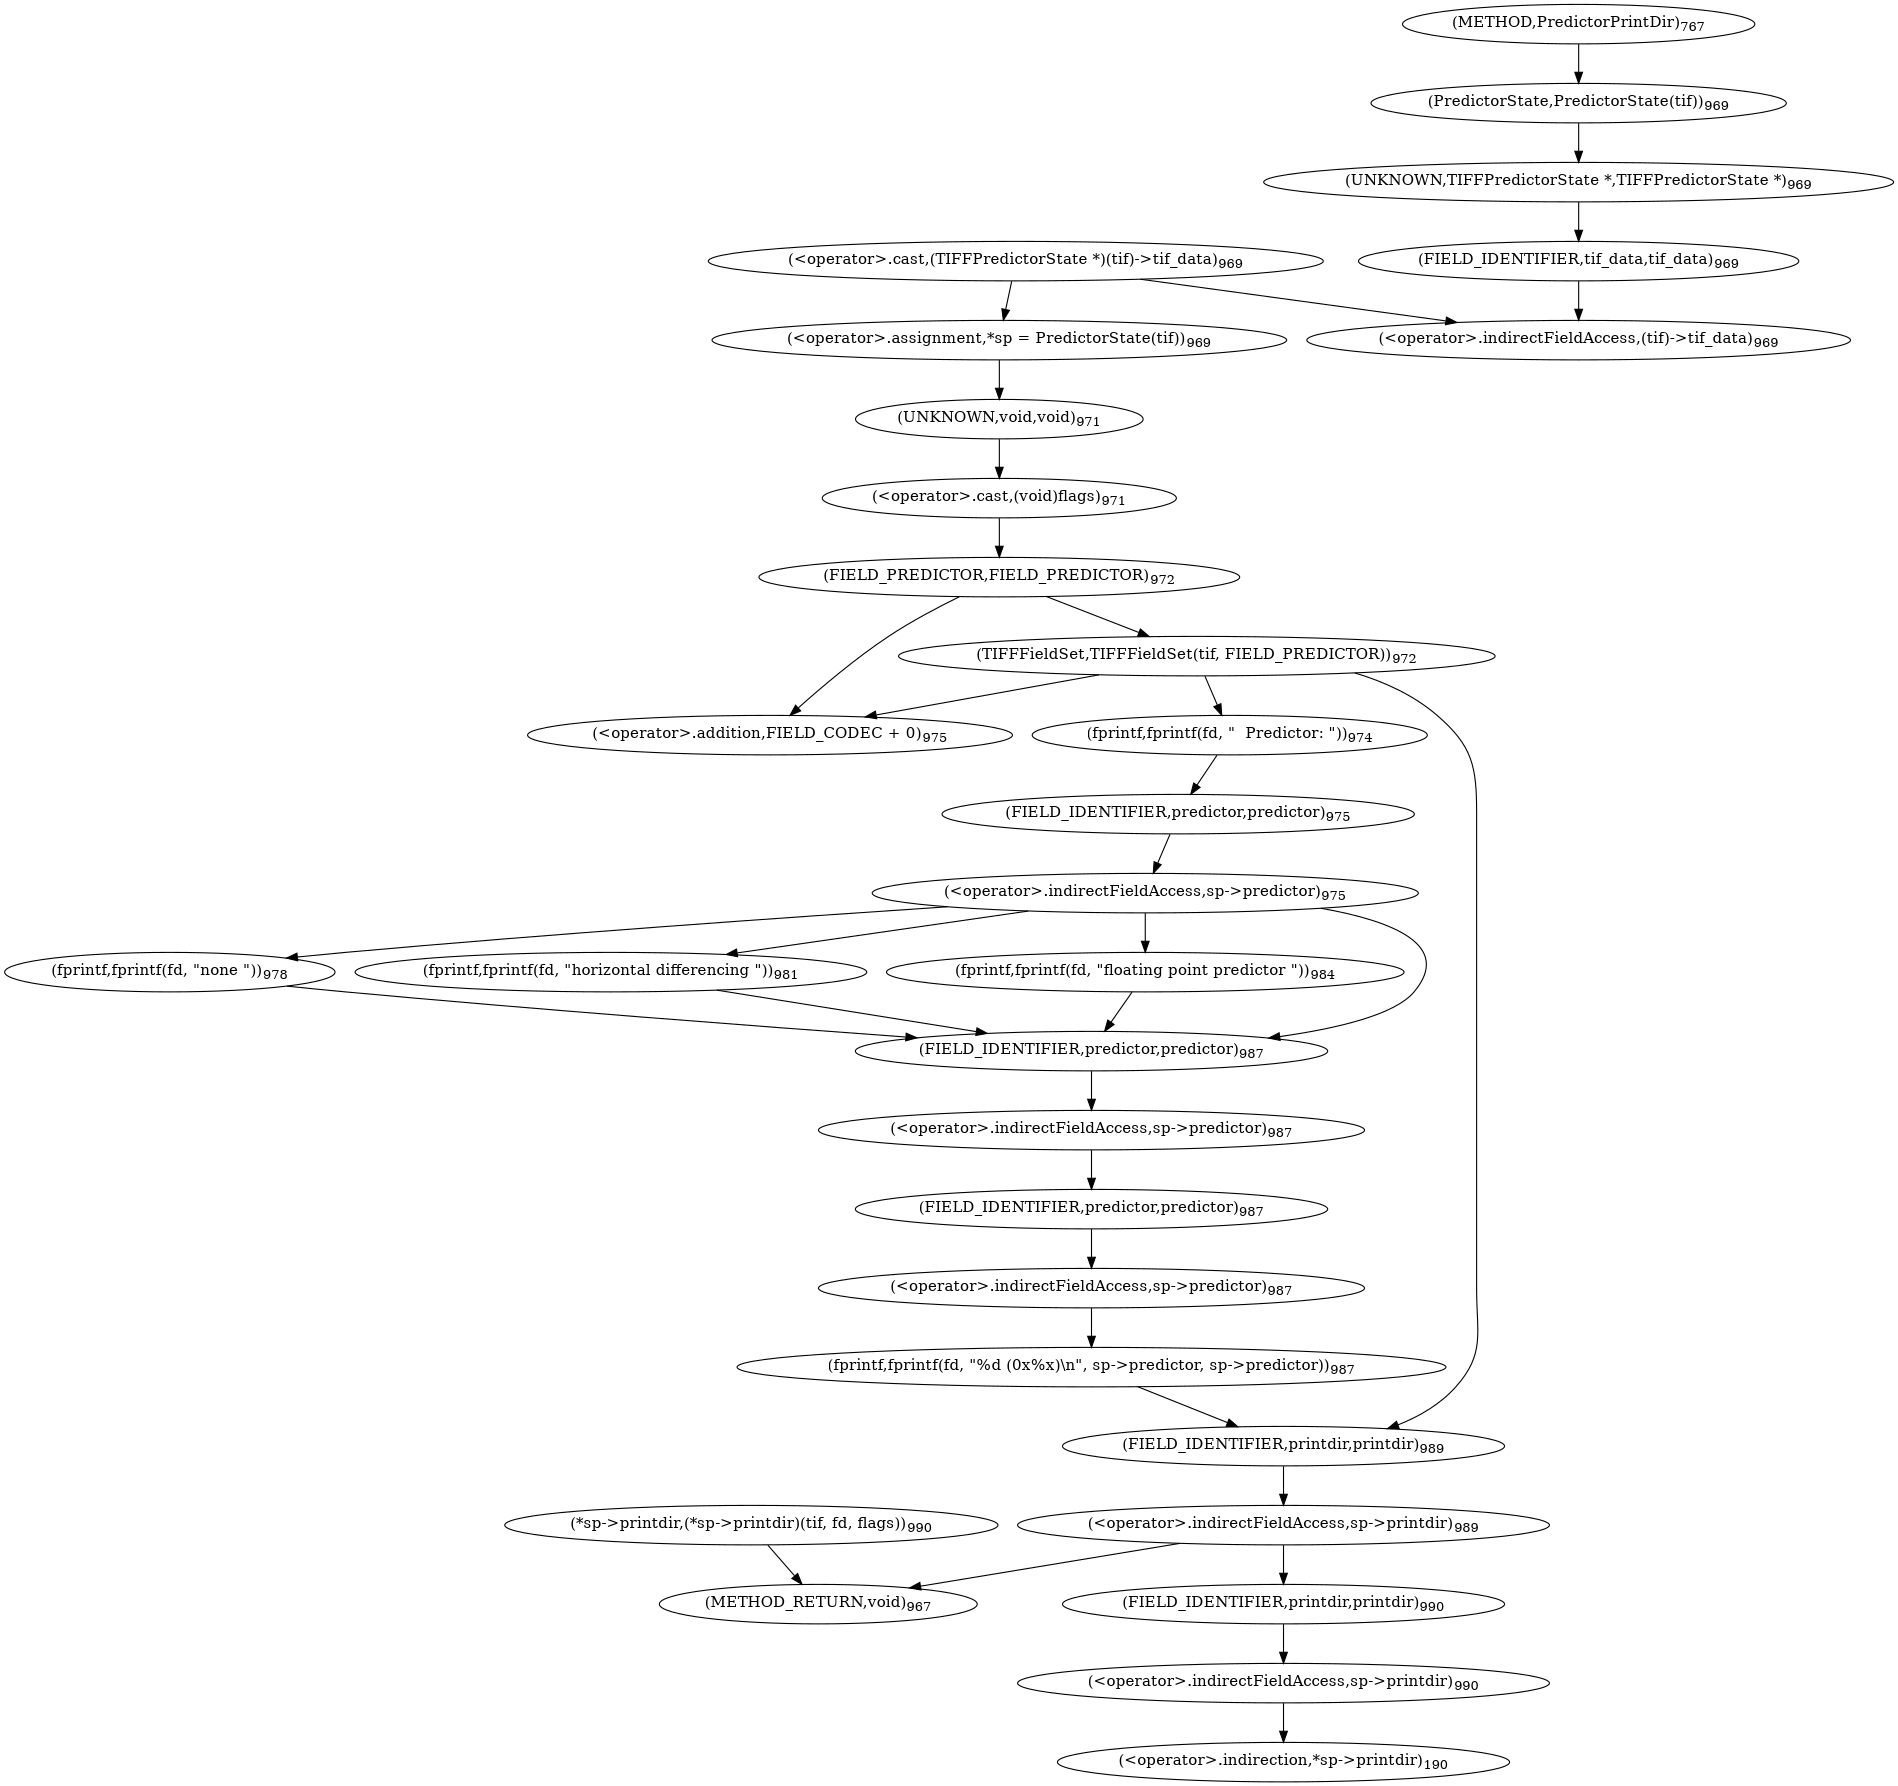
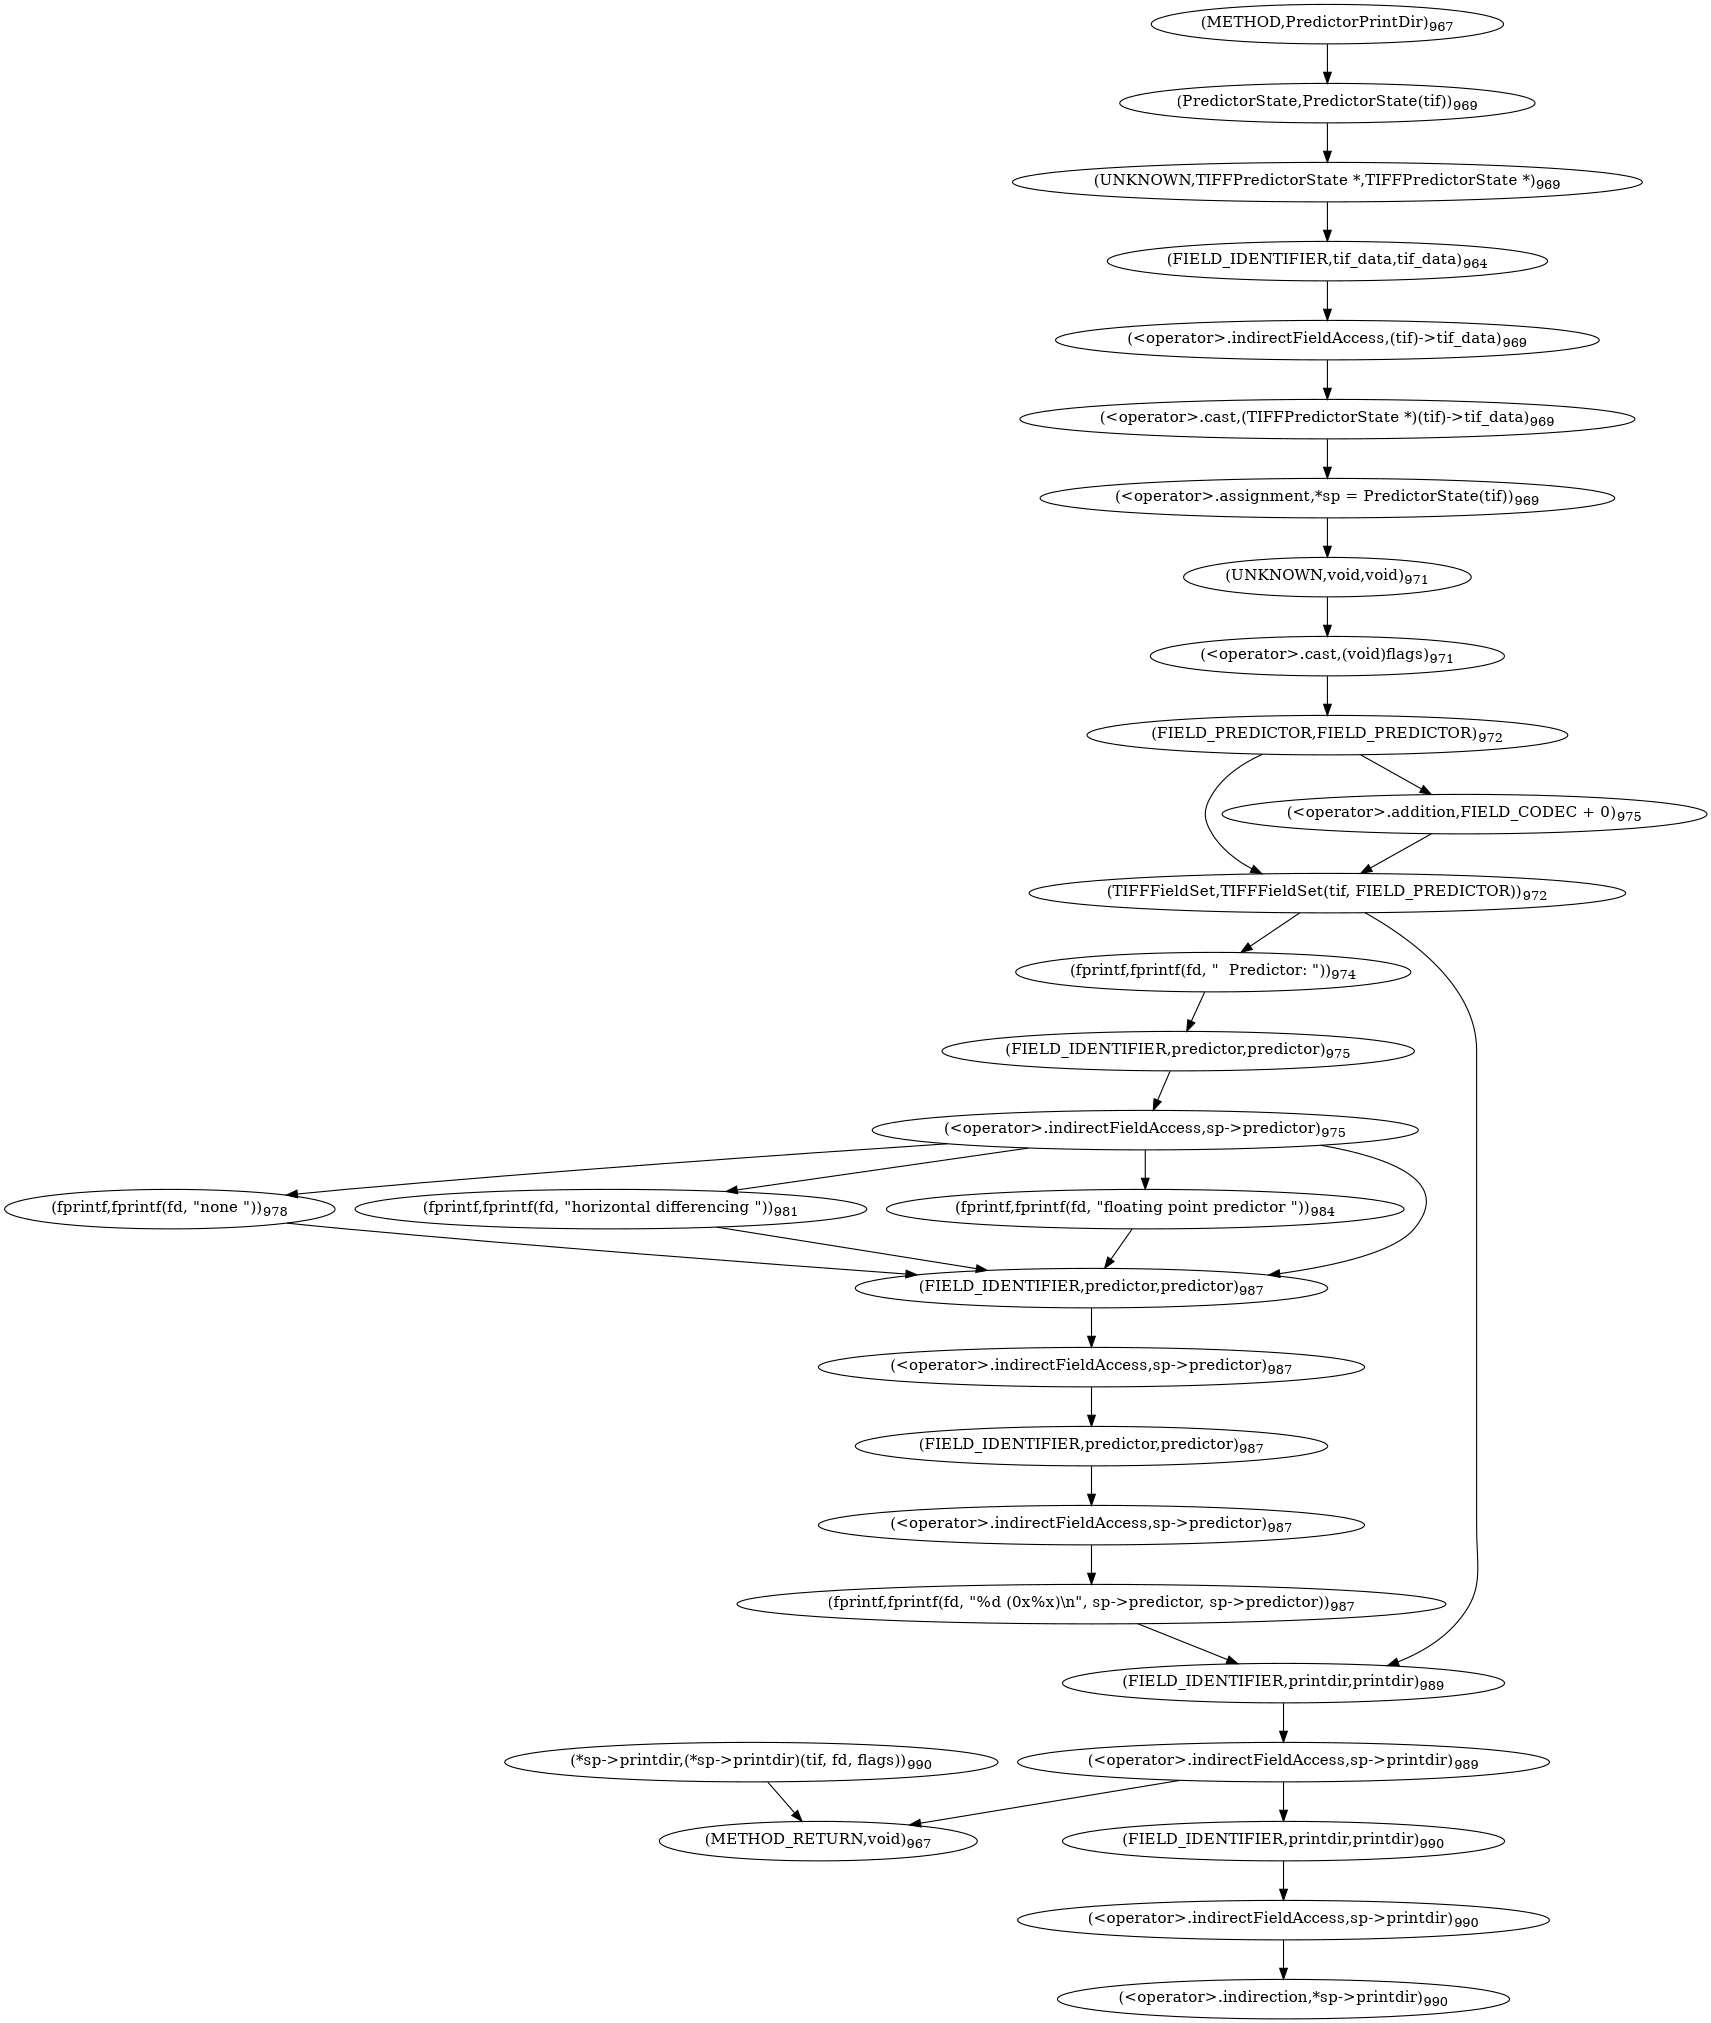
node "(METHOD,PredictorPrintDir)": text "767" -> "967"
node "(FIELD_IDENTIFIER,tif_data,tif_data)": text "969" -> "964"
edge "(<operator>.cast,(TIFFPredictorState *)(tif)->tif_data)" -> "(<operator>.indirectFieldAccess,(tif)->tif_data)": reversed
edge "(TIFFFieldSet,TIFFFieldSet(tif, FIELD_PREDICTOR))" -> "(<operator>.addition,FIELD_CODEC + 0)": reversed
node "(<operator>.indirection,*sp->printdir)": text "190" -> "990"
